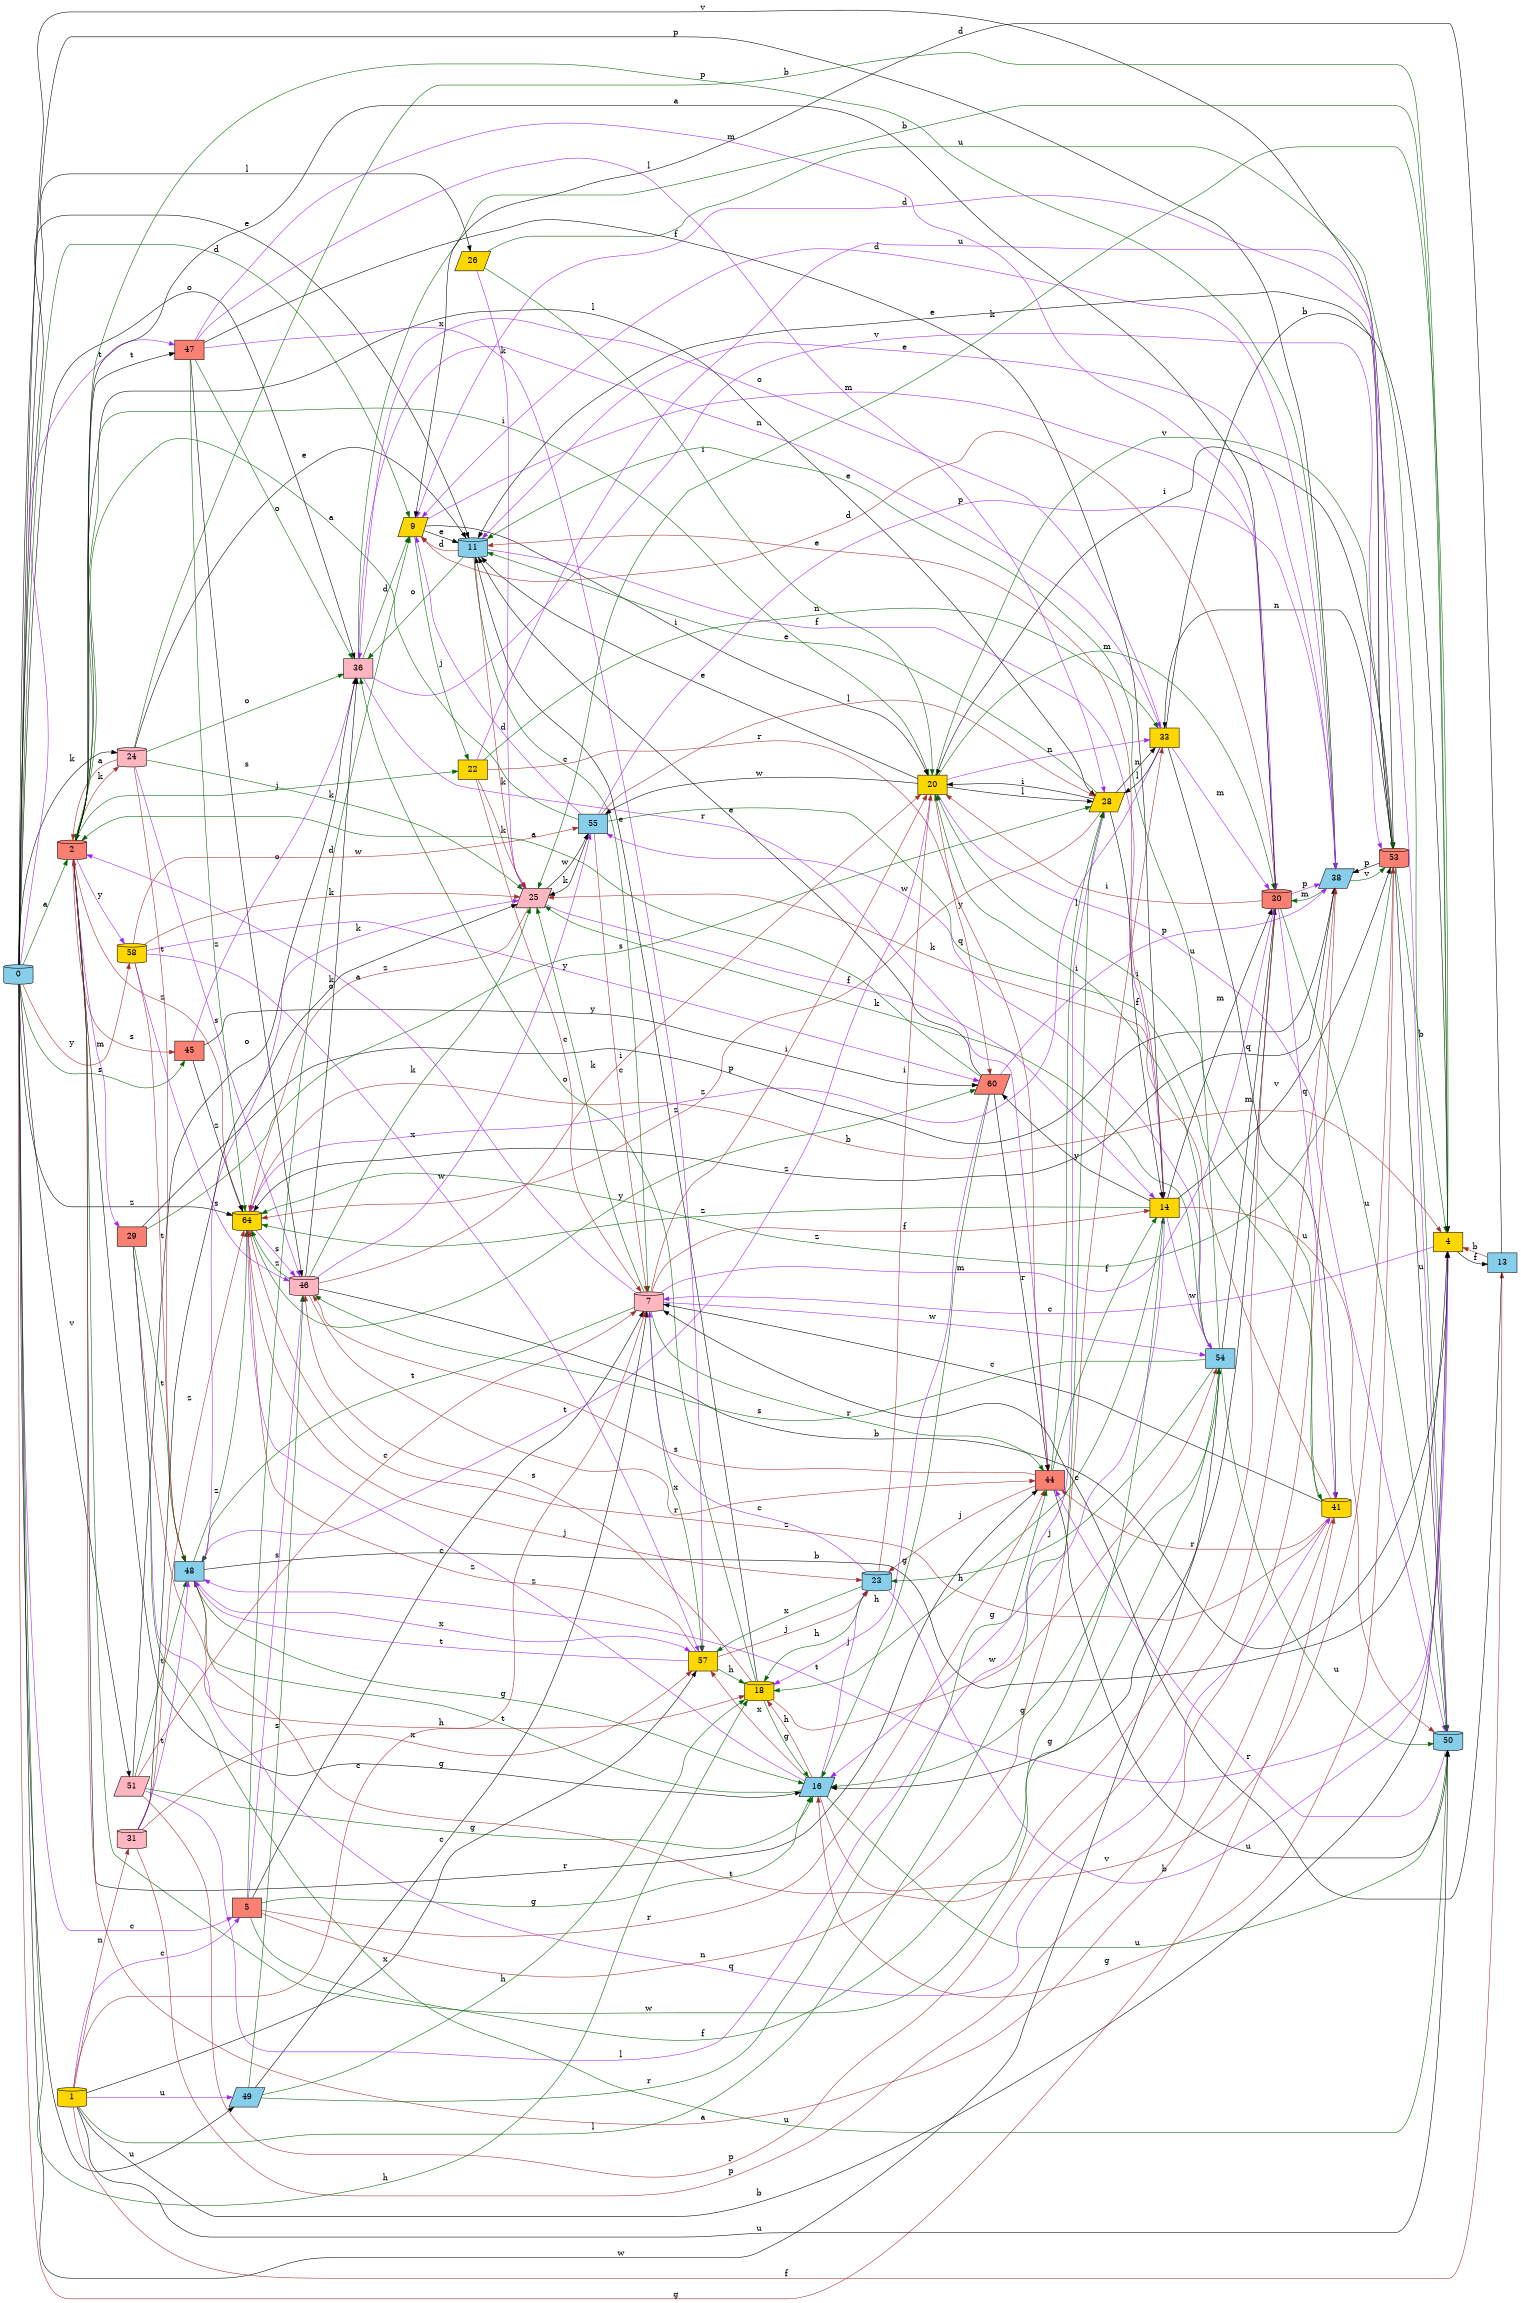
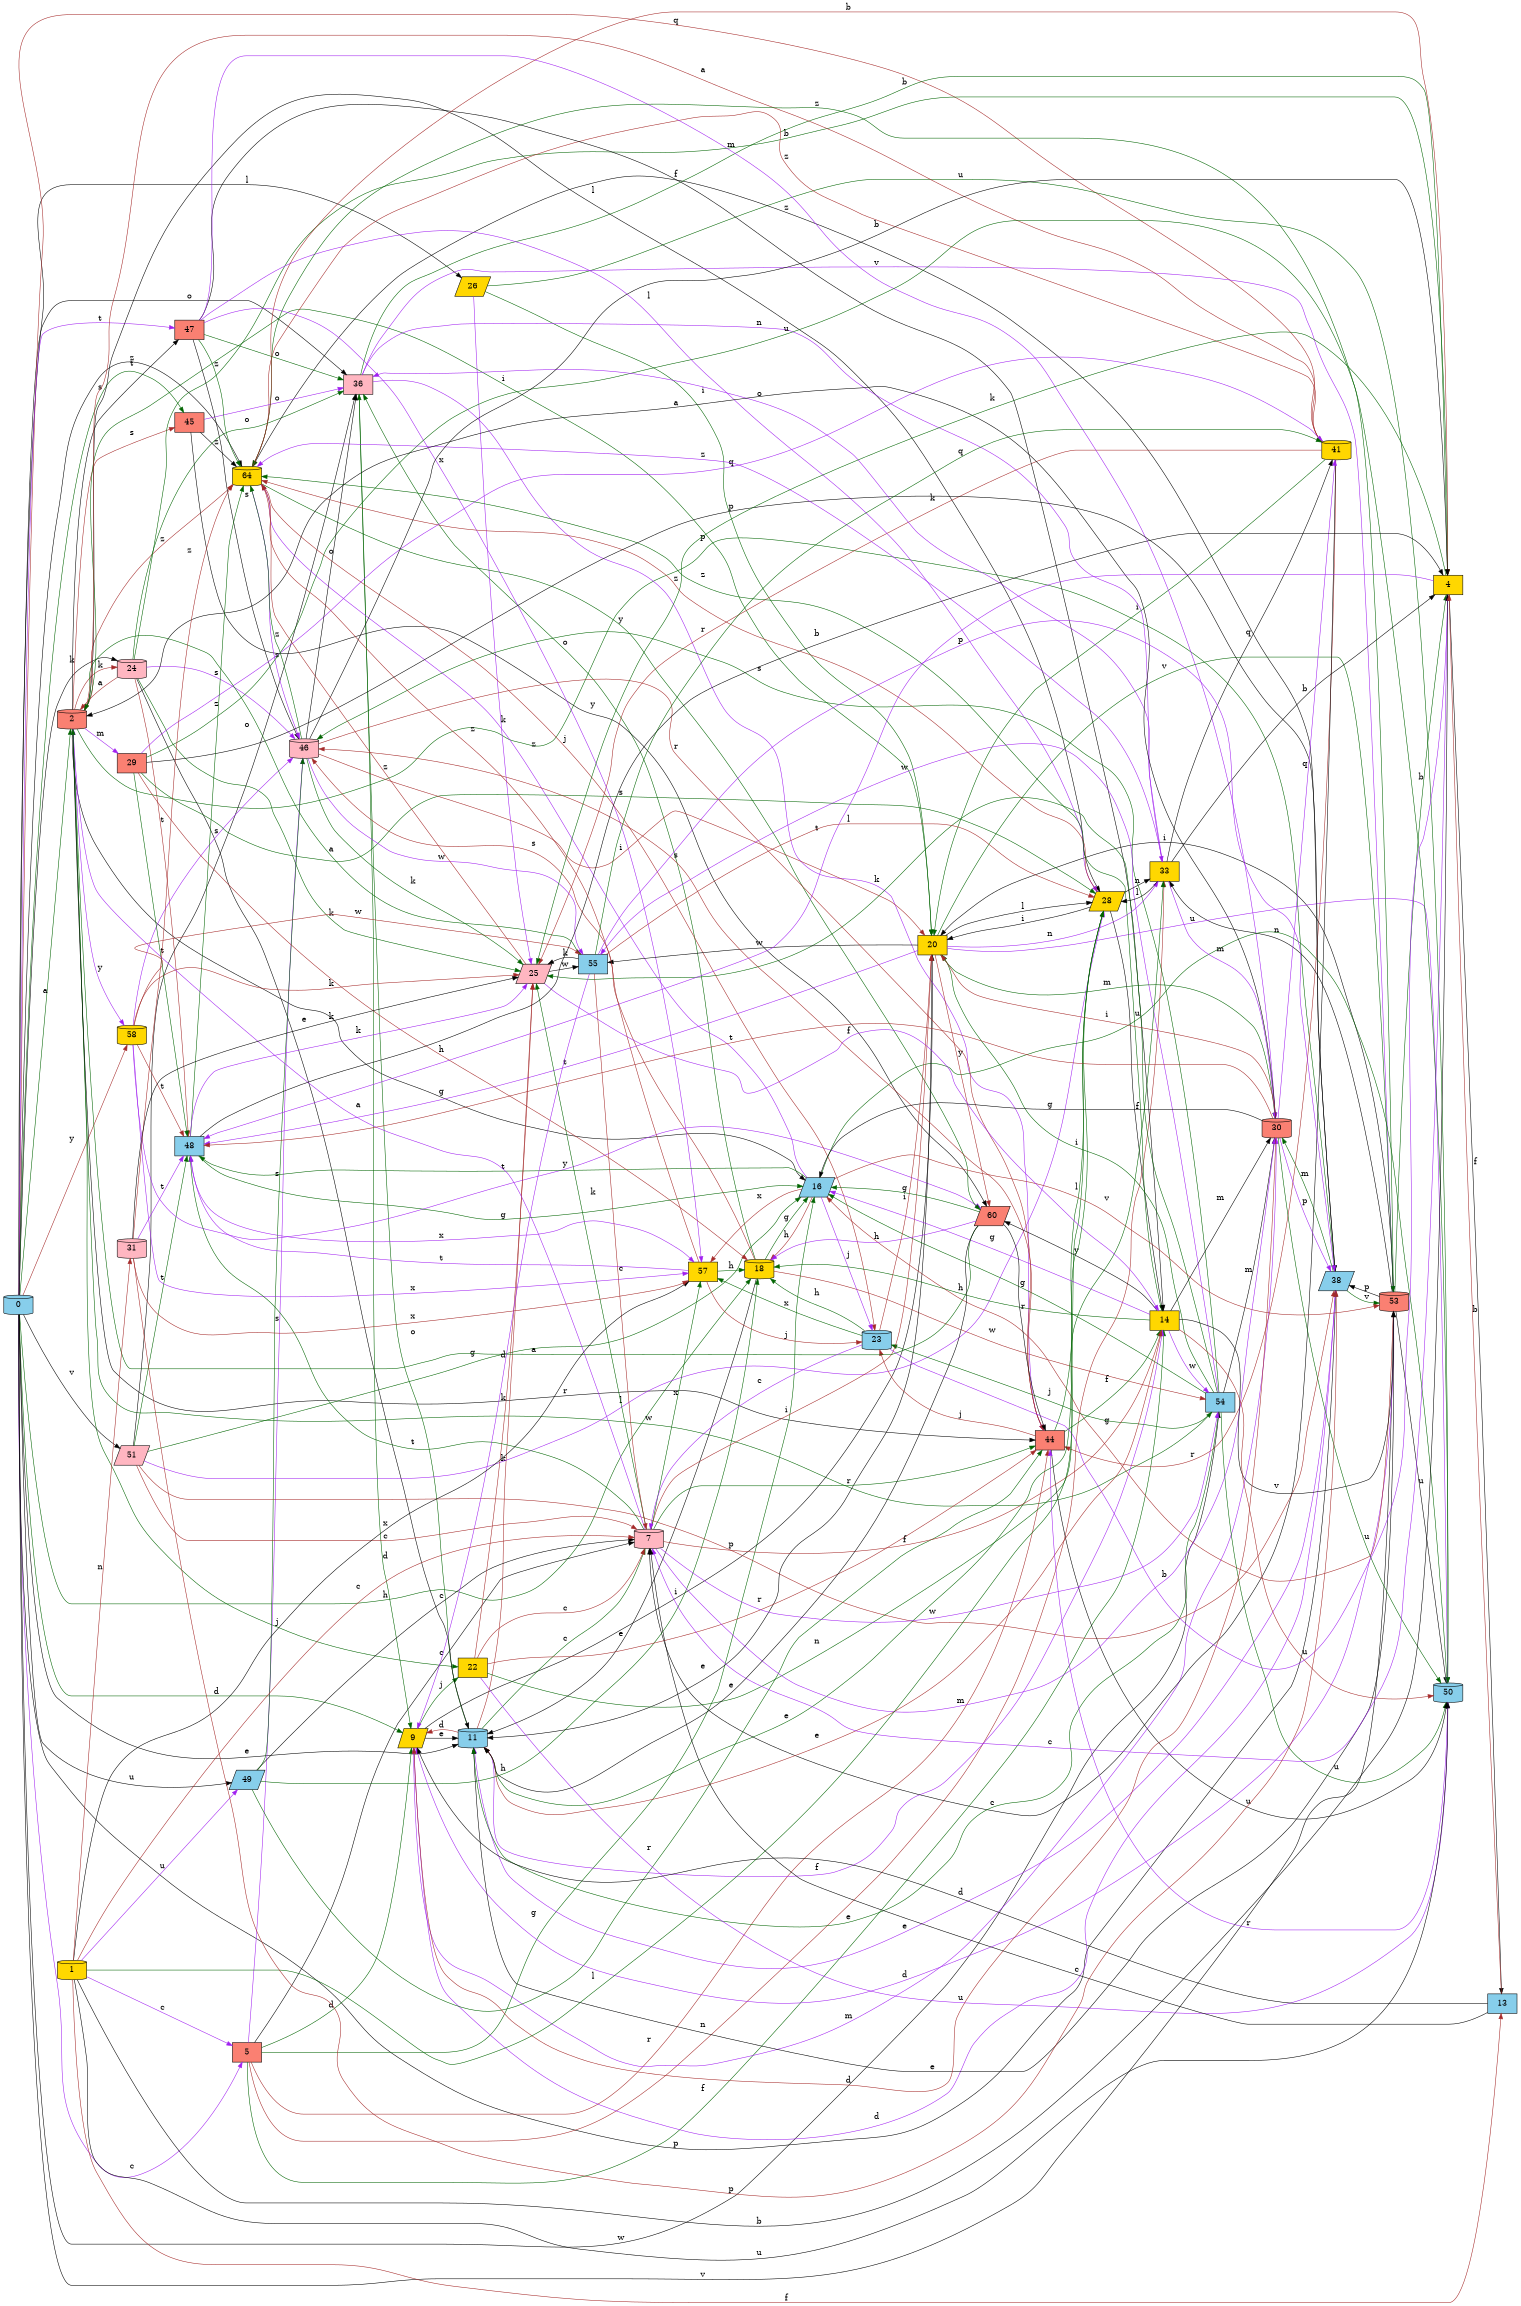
edge "60" -> "38": removed, label "p"
edge "0" -> "41": label "g" -> "q"
